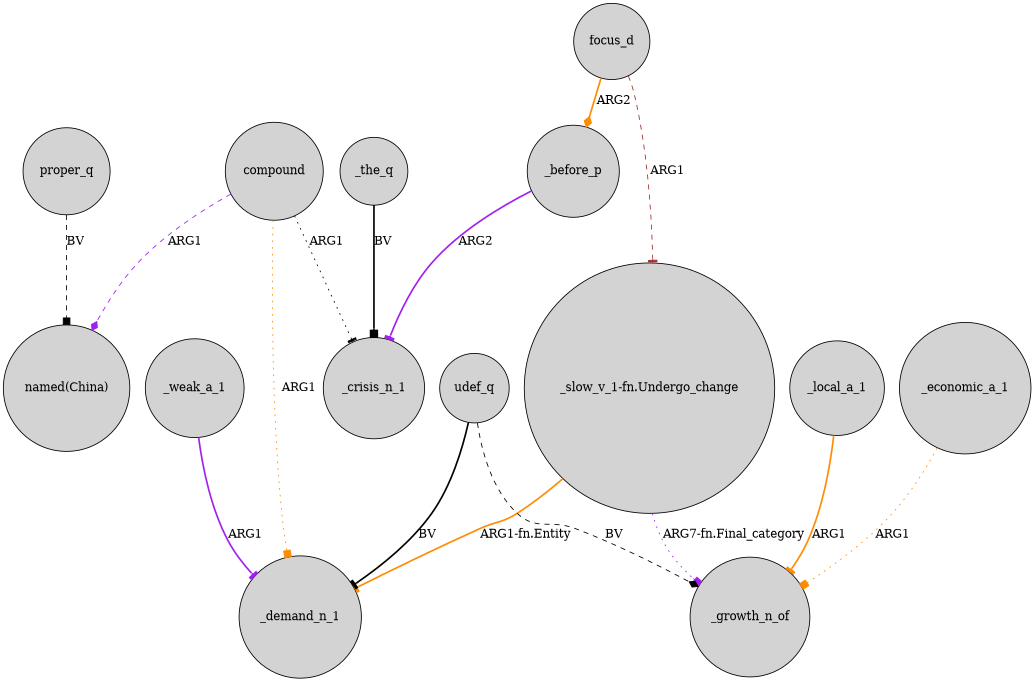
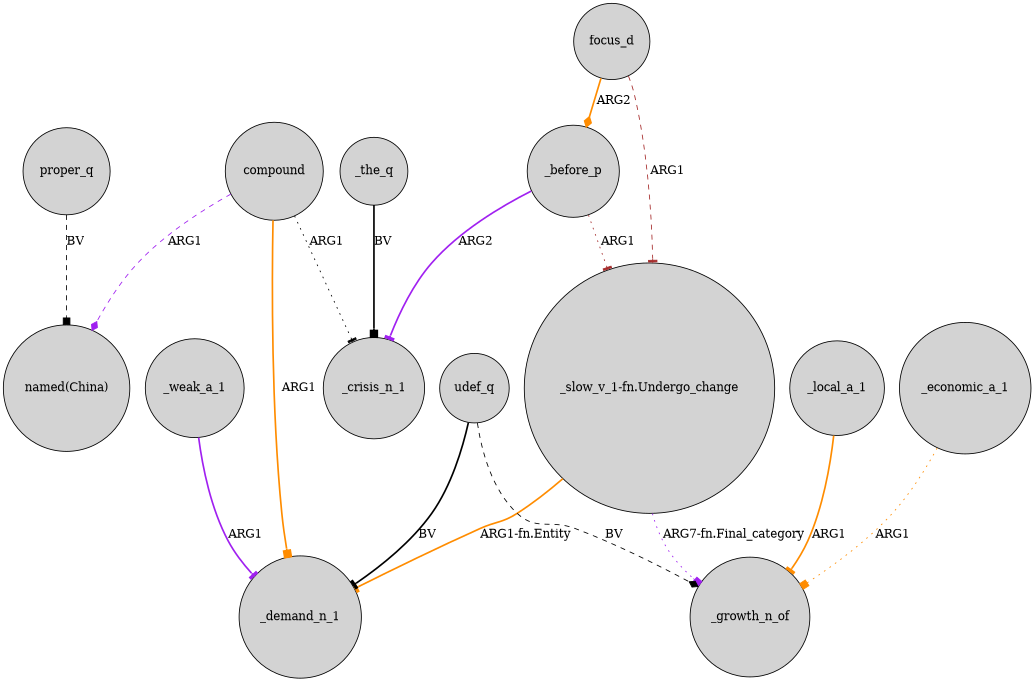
edge "_before_p" -> "_slow_v_1-fn.Undergo_change": added, label "ARG1"
edge "compound" -> "_demand_n_1": style dotted -> bold
